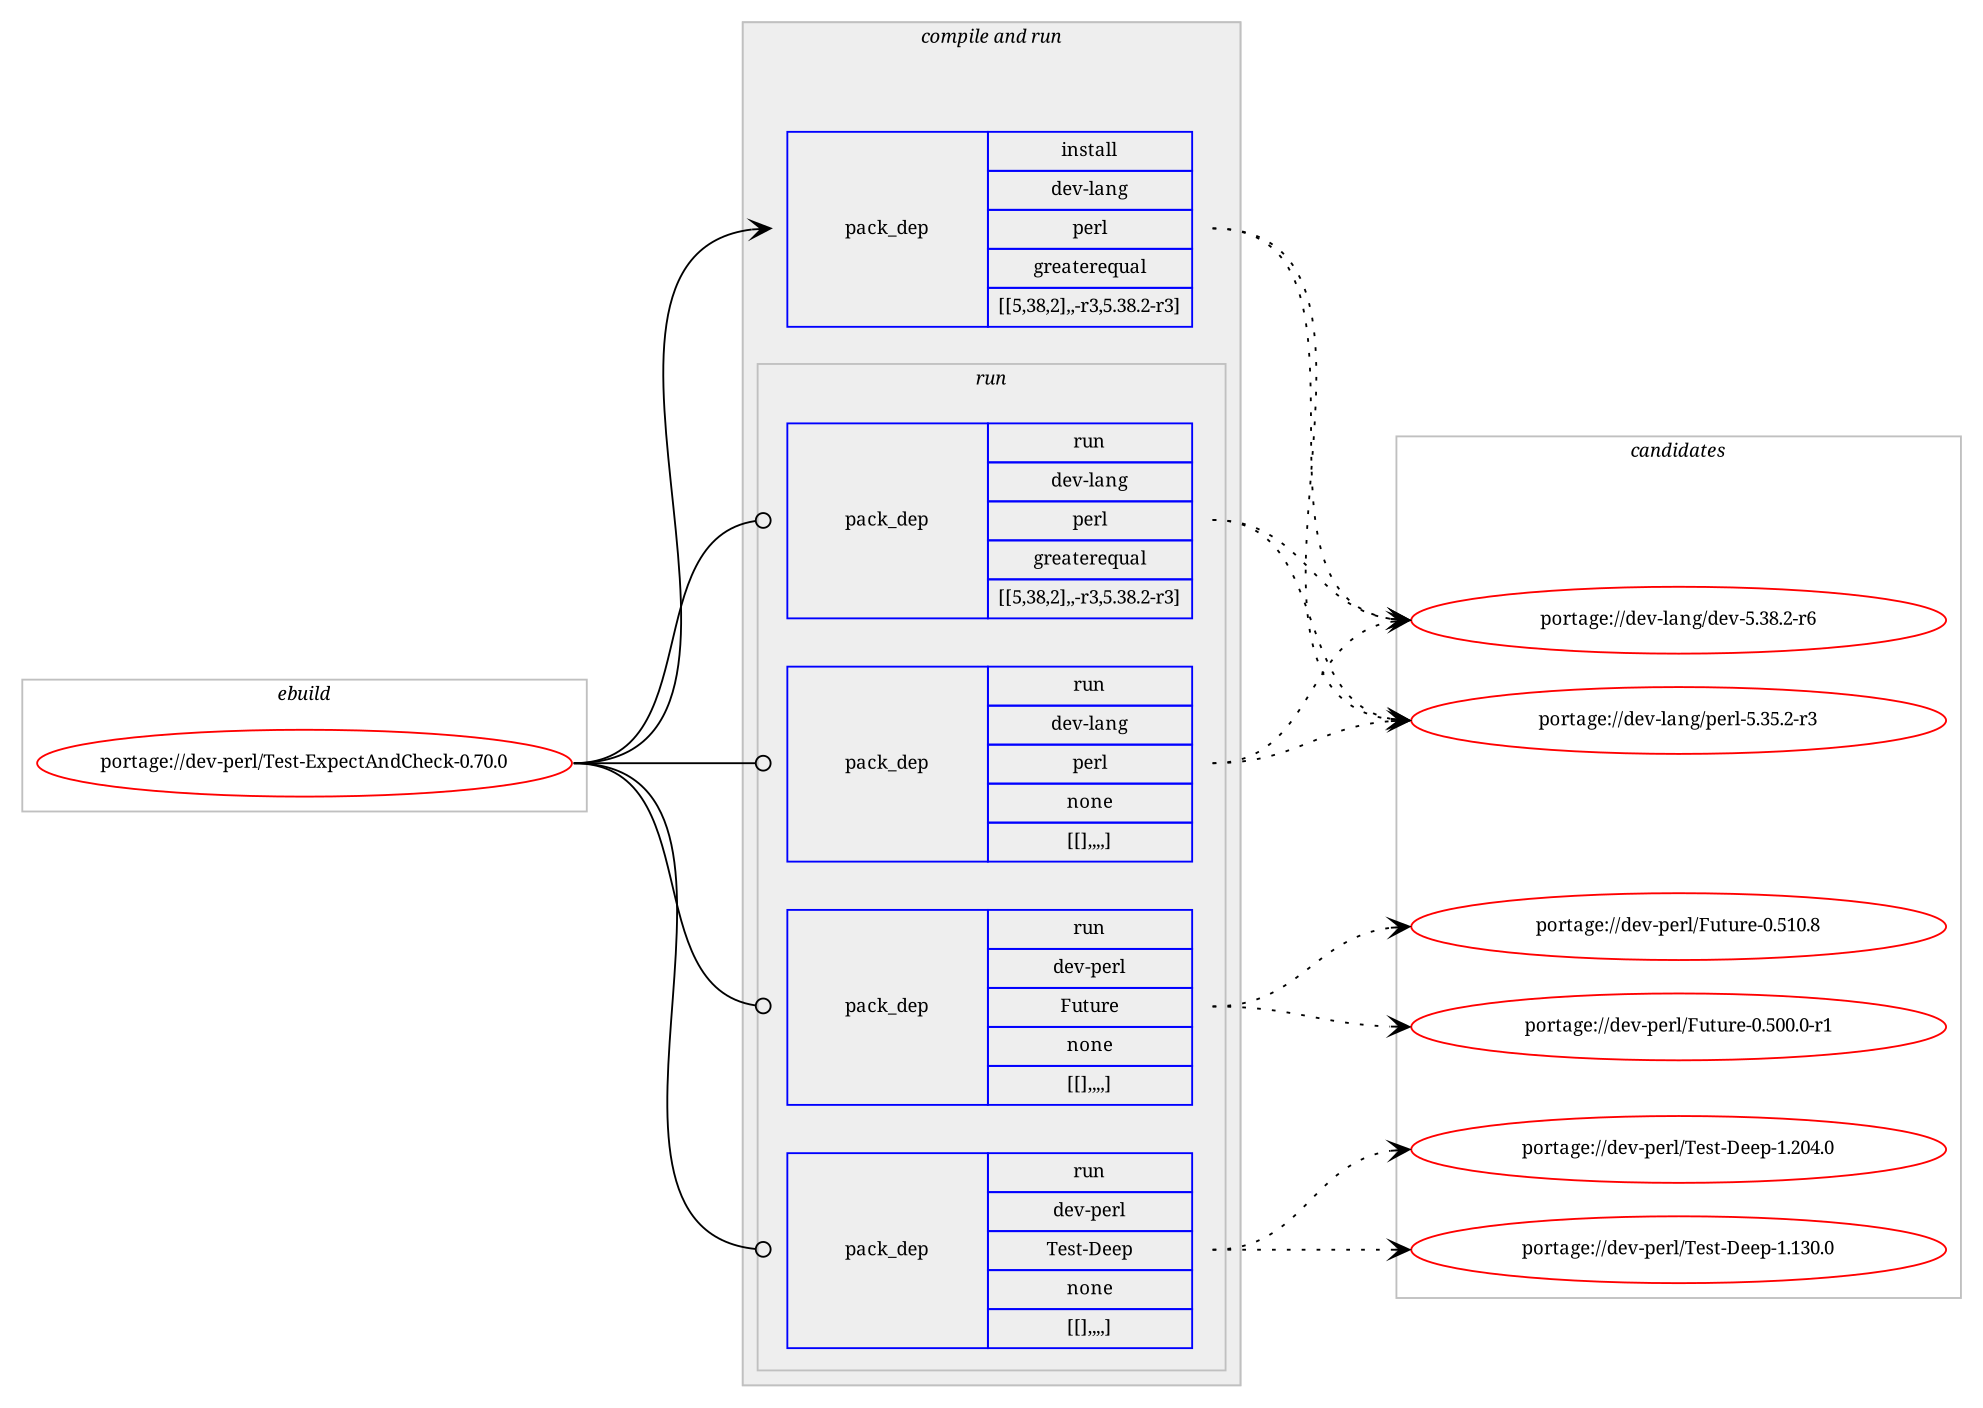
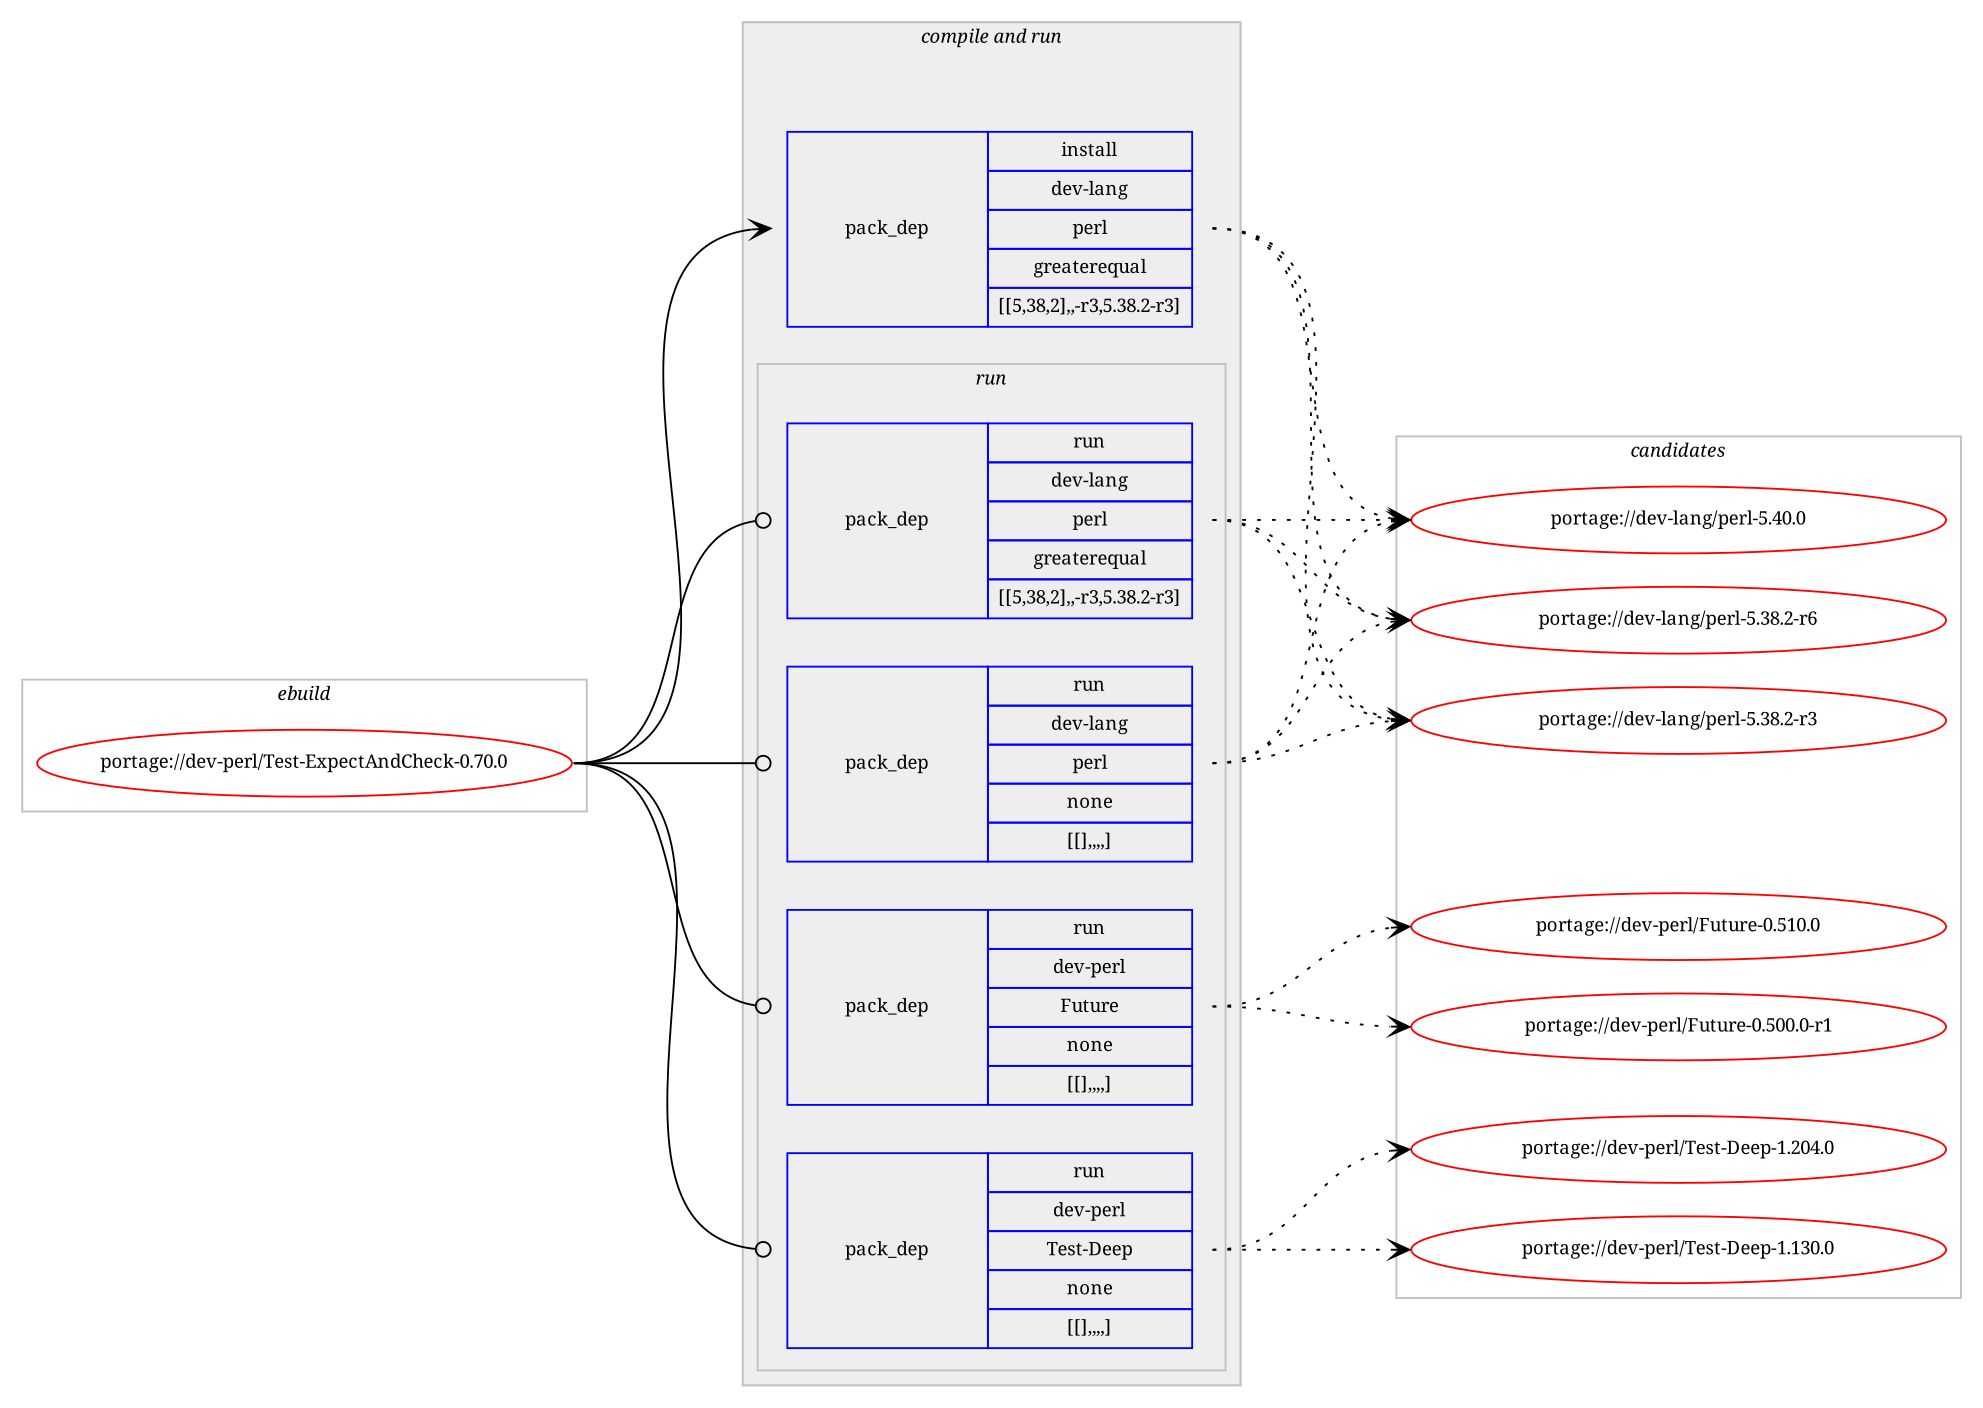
node "portage://dev-lang/perl-5.40.0": added
node "portage://dev-lang/dev-5.38.2-r6": label "portage://dev-lang/dev-5.38.2-r6" -> "portage://dev-lang/perl-5.38.2-r6"
node "portage://dev-lang/perl-5.35.2-r3": label "portage://dev-lang/perl-5.35.2-r3" -> "portage://dev-lang/perl-5.38.2-r3"
node "portage://dev-perl/Future-0.510.8": label "portage://dev-perl/Future-0.510.8" -> "portage://dev-perl/Future-0.510.0"
